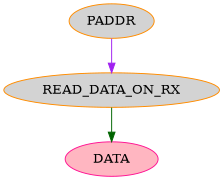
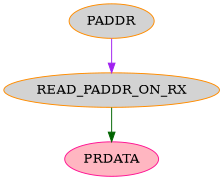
node "READ_DATA_ON_RX": label "READ_DATA_ON_RX" -> "READ_PADDR_ON_RX"
node "DATA": label "DATA" -> "PRDATA"
